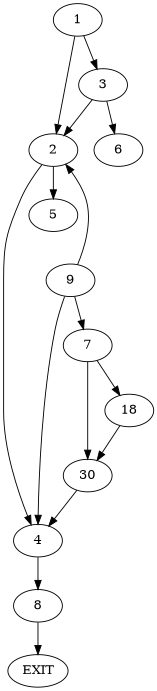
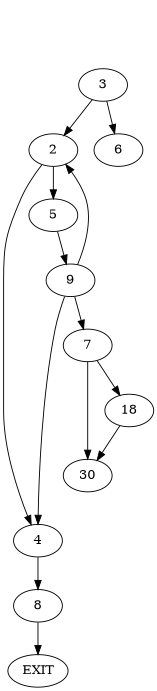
node "1": removed
edge "5" -> "9": added
edge "30" -> "4": removed
